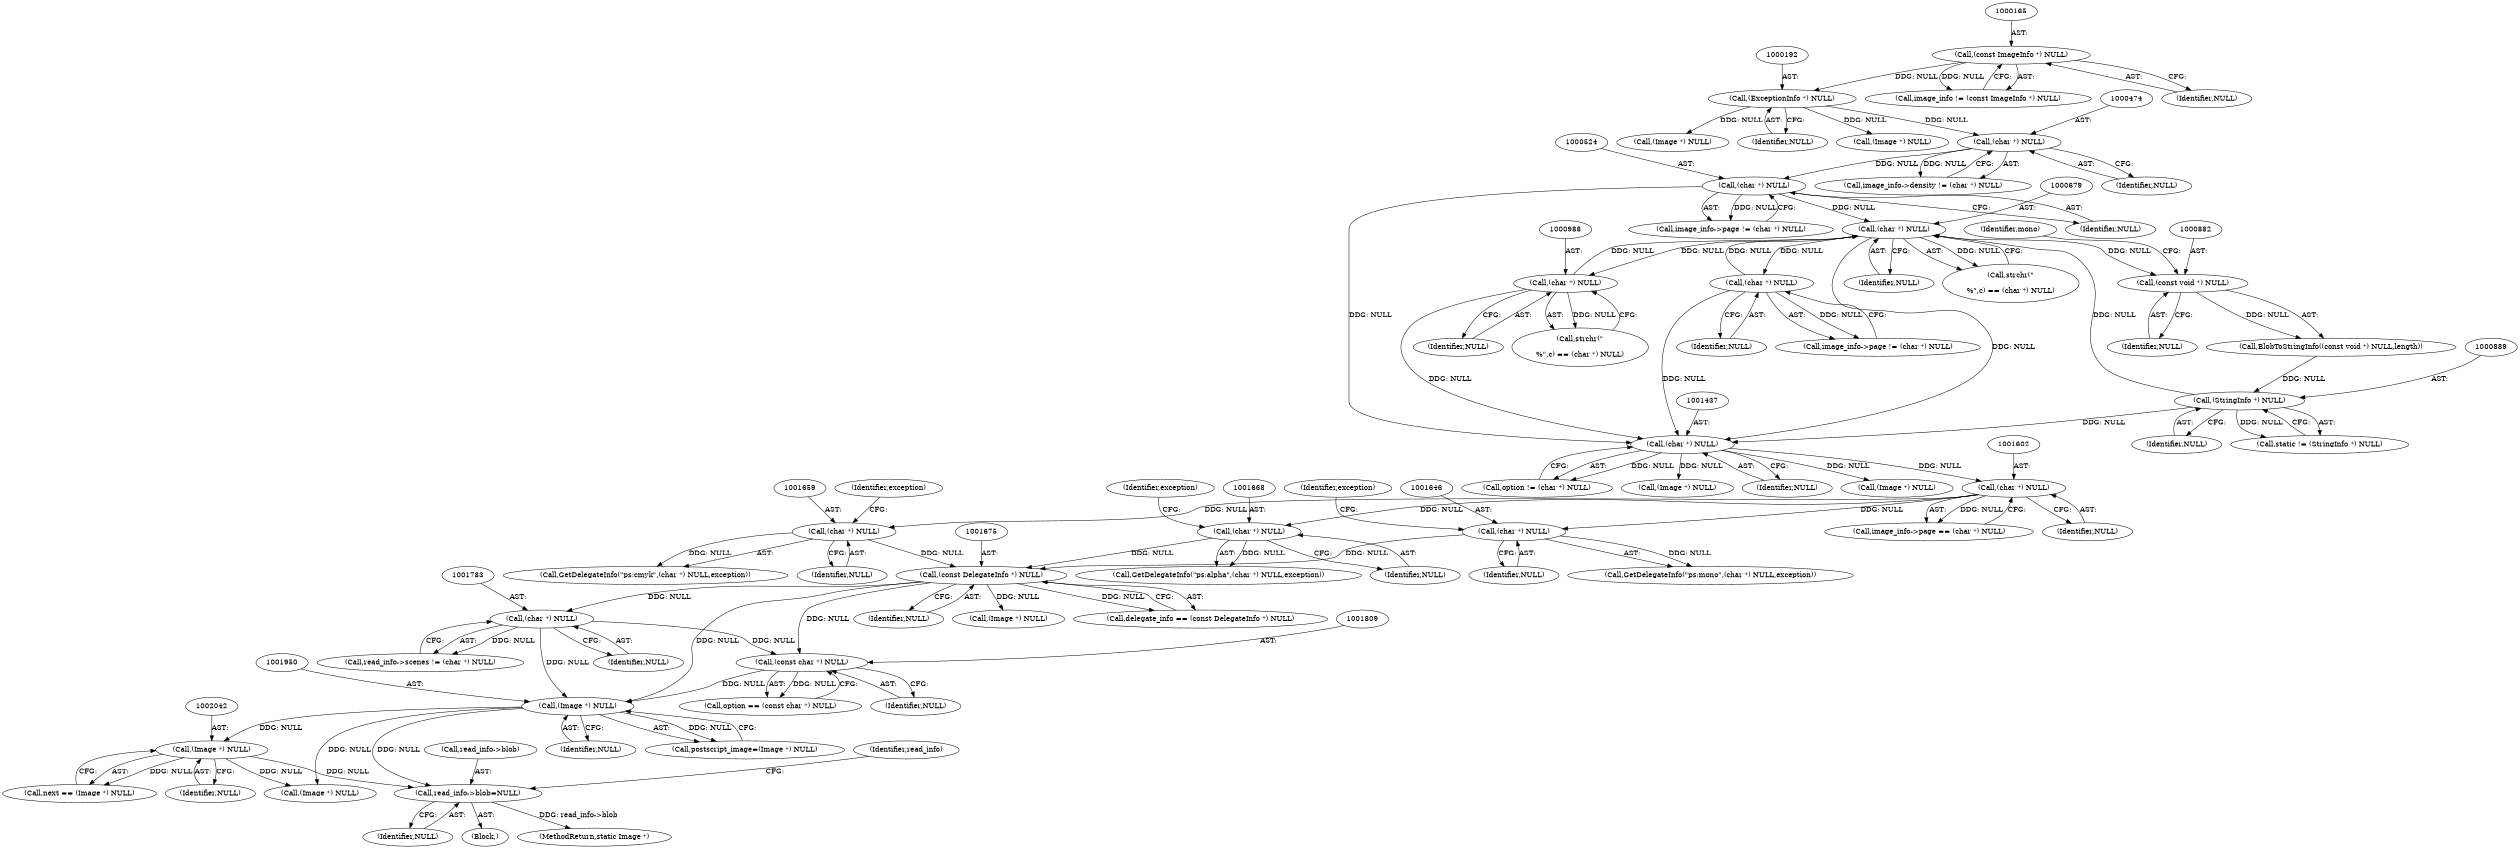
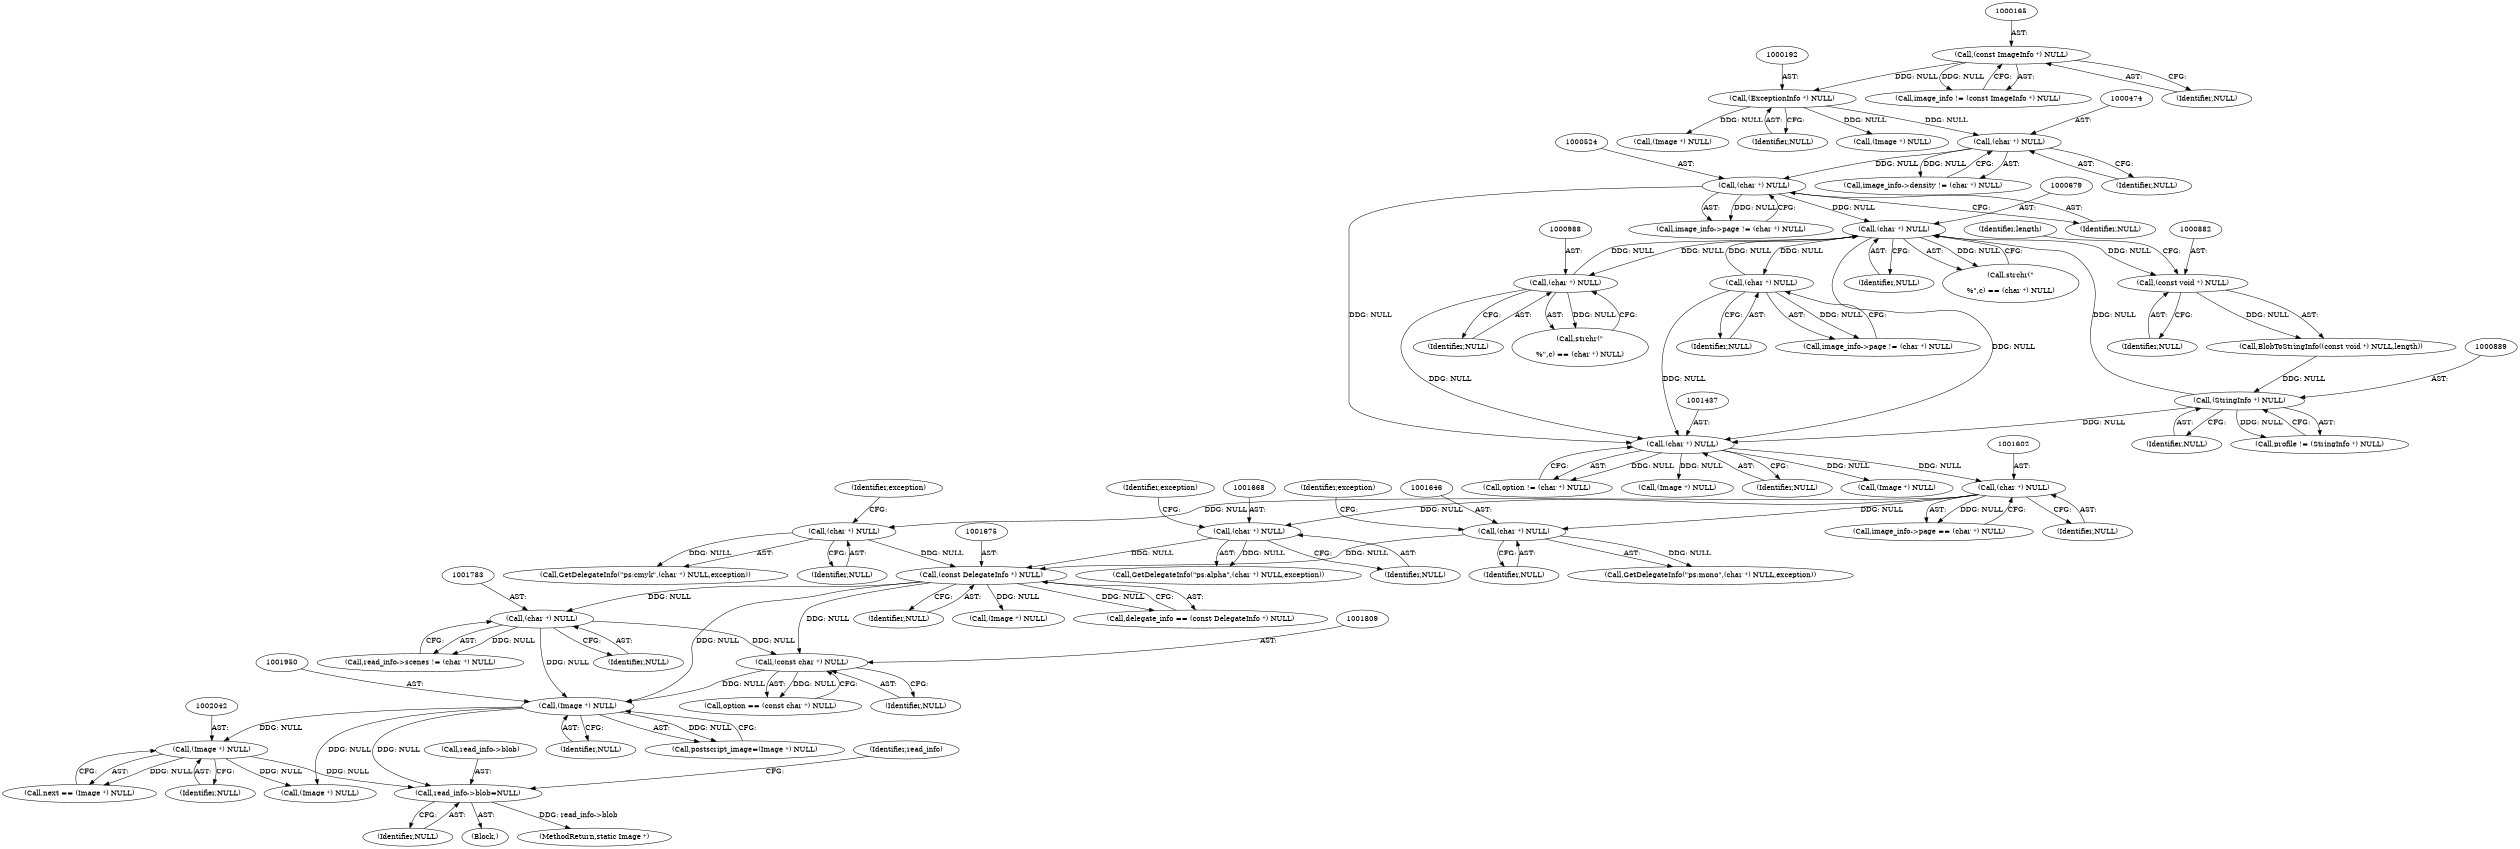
node "(Identifier,mono)": label "(Identifier,mono)" -> "(Identifier,length)"
node "(Call,static != (StringInfo *) NULL)": label "(Call,static != (StringInfo *) NULL)" -> "(Call,profile != (StringInfo *) NULL)"
node "1001659": removed
